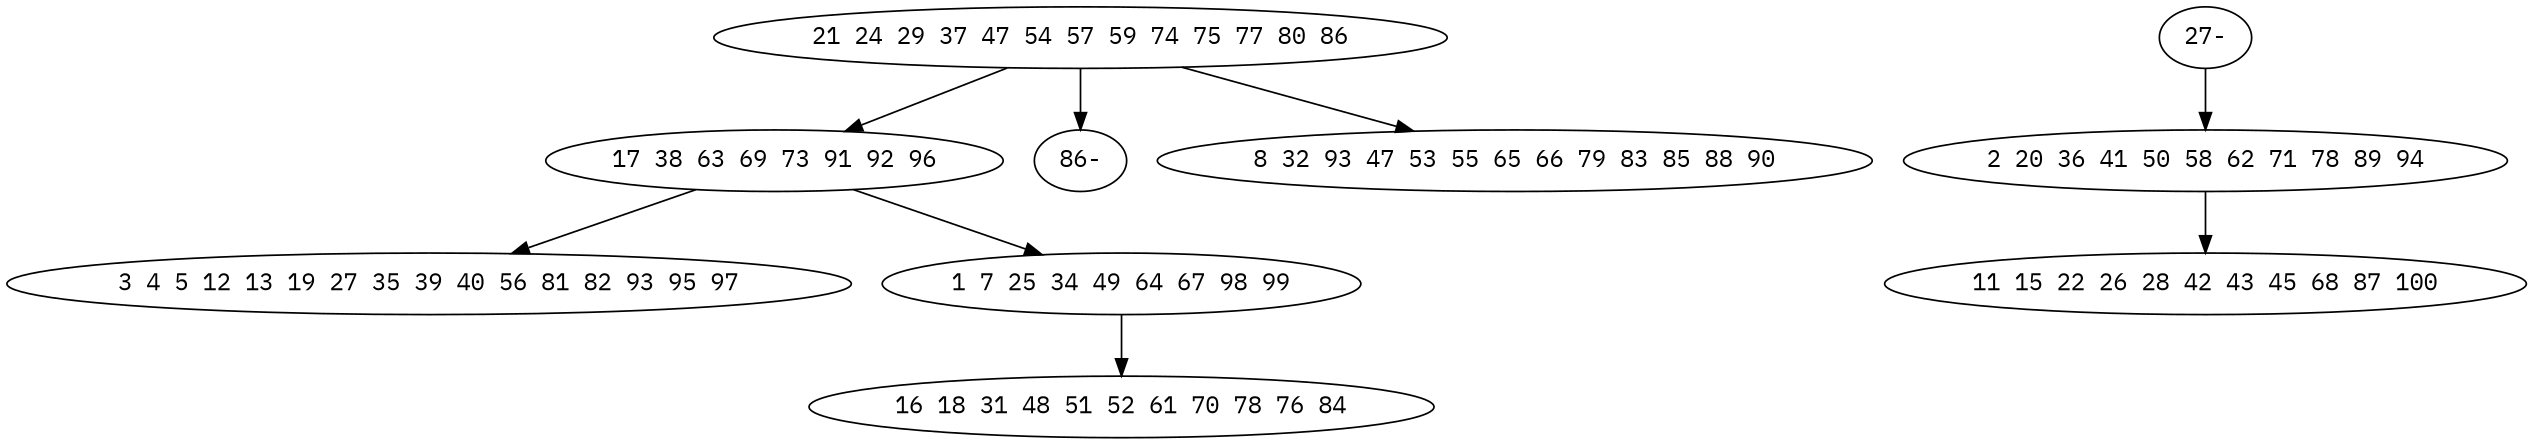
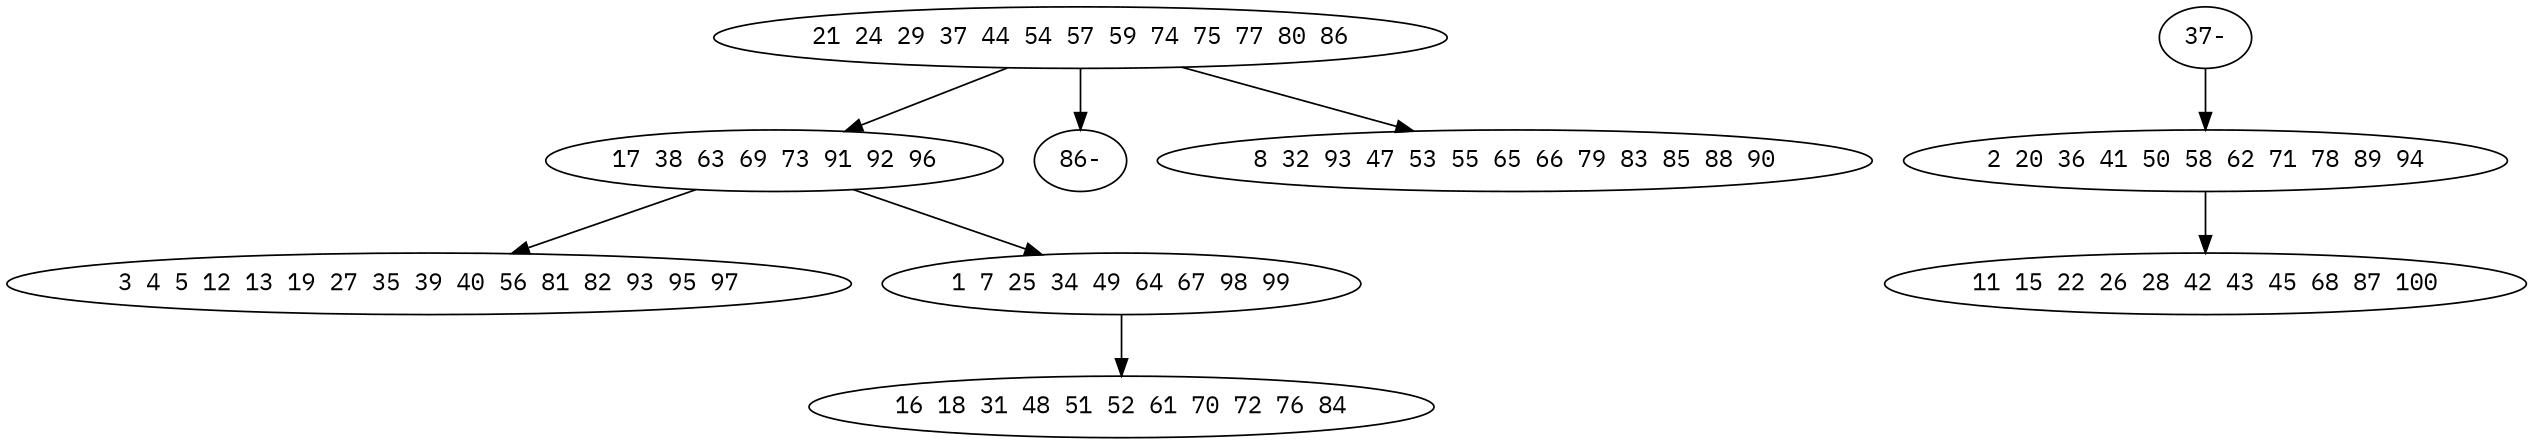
node "21 24 29 37 47 54 57 59 74 75 77 80 86": label "21 24 29 37 47 54 57 59 74 75 77 80 86" -> "21 24 29 37 44 54 57 59 74 75 77 80 86"
node "27-": label "27-" -> "37-"
node "16 18 31 48 51 52 61 70 78 76 84": label "16 18 31 48 51 52 61 70 78 76 84" -> "16 18 31 48 51 52 61 70 72 76 84"
